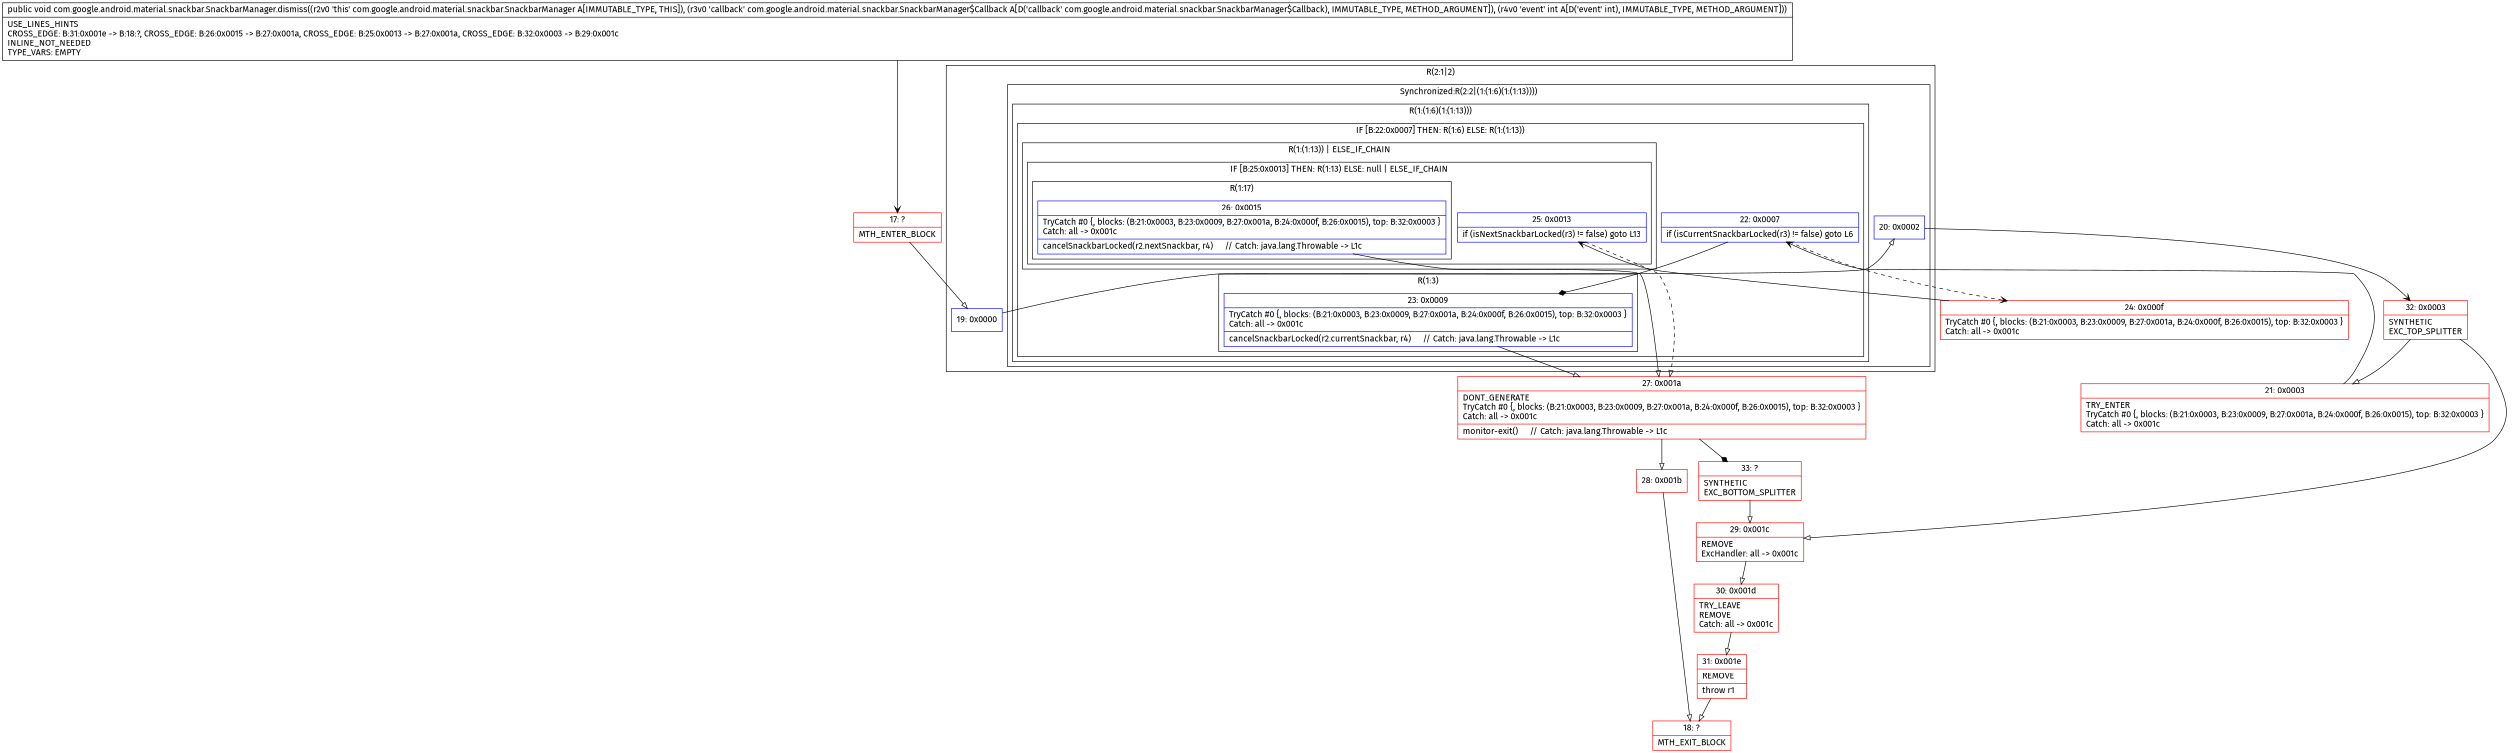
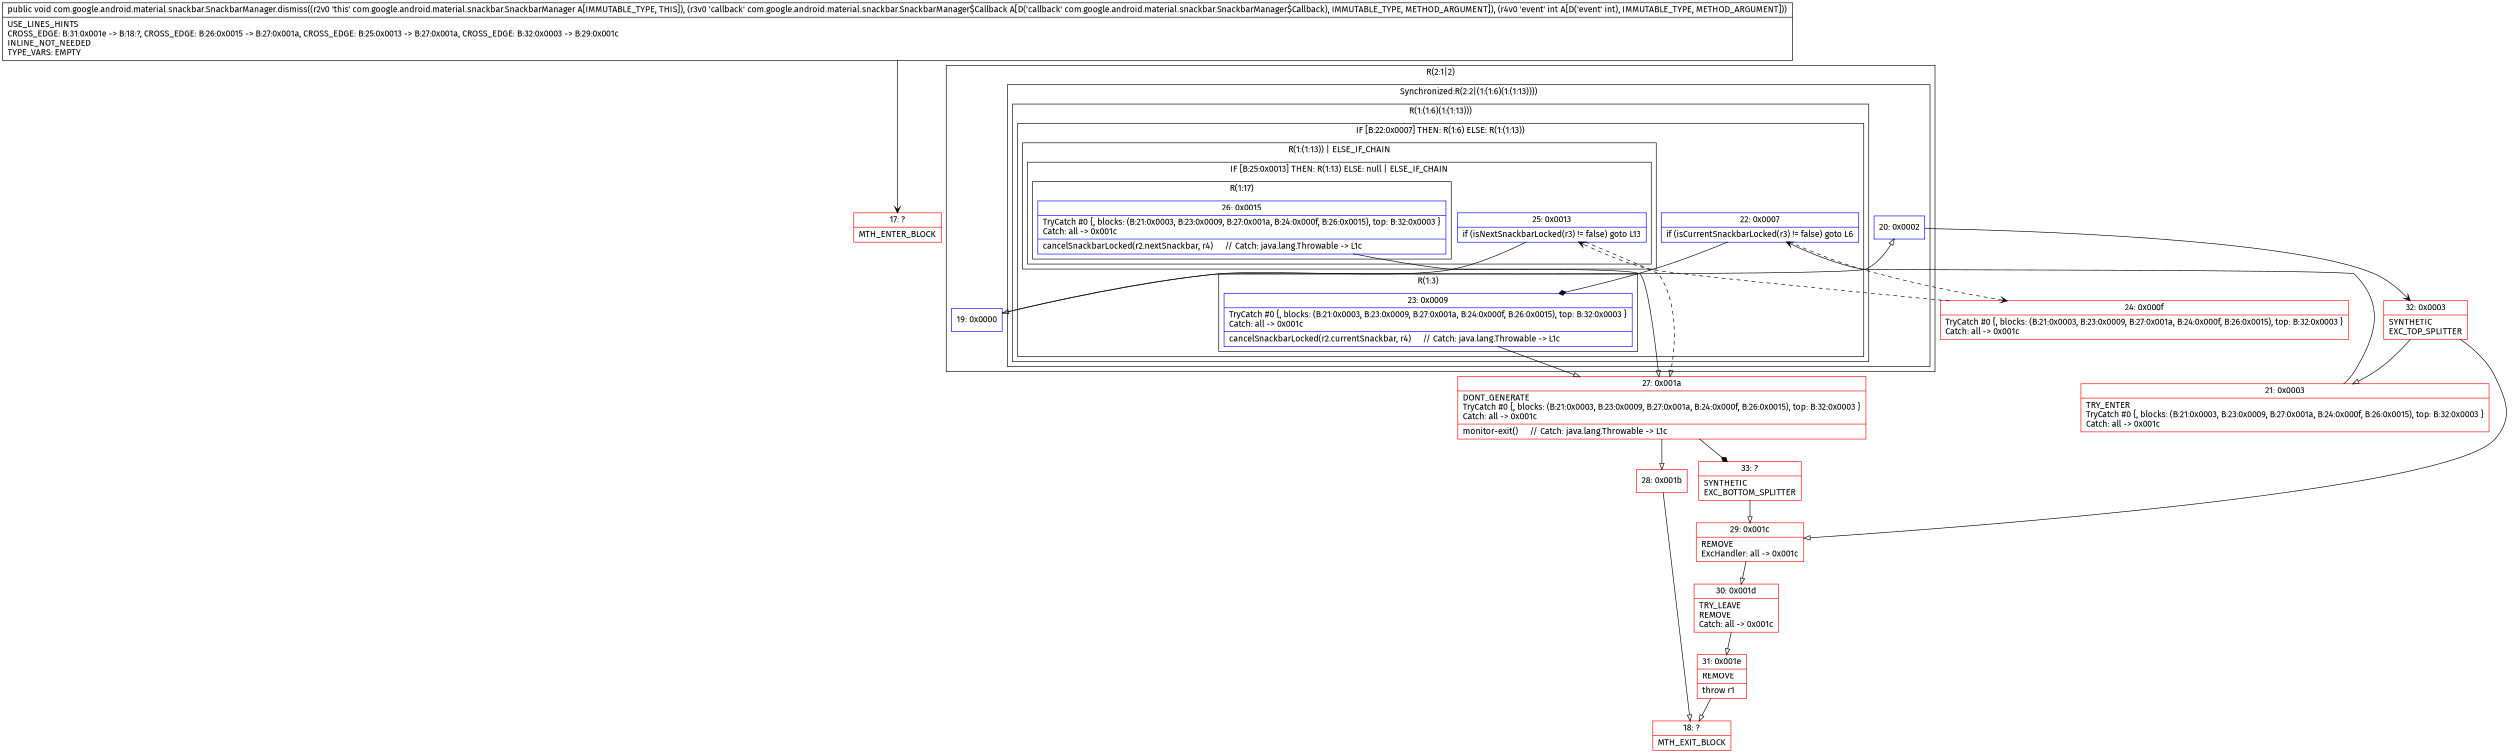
edge "17: ?" -> "19: 0x0000": now "25: 0x0013" -> "19: 0x0000"
edge "24: 0x000f" -> "25: 0x0013": style solid -> dashed
